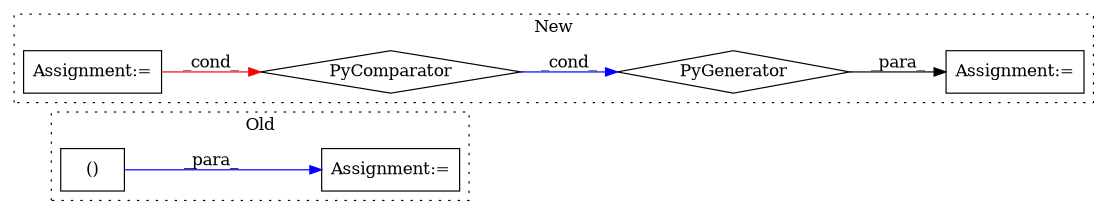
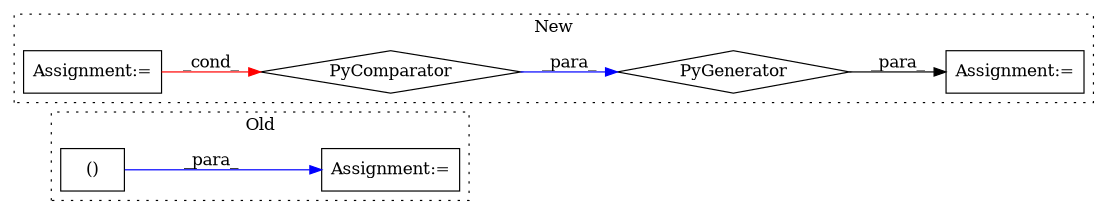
edge "PyComparator" -> "PyGenerator": label "_cond_" -> "_para_"
